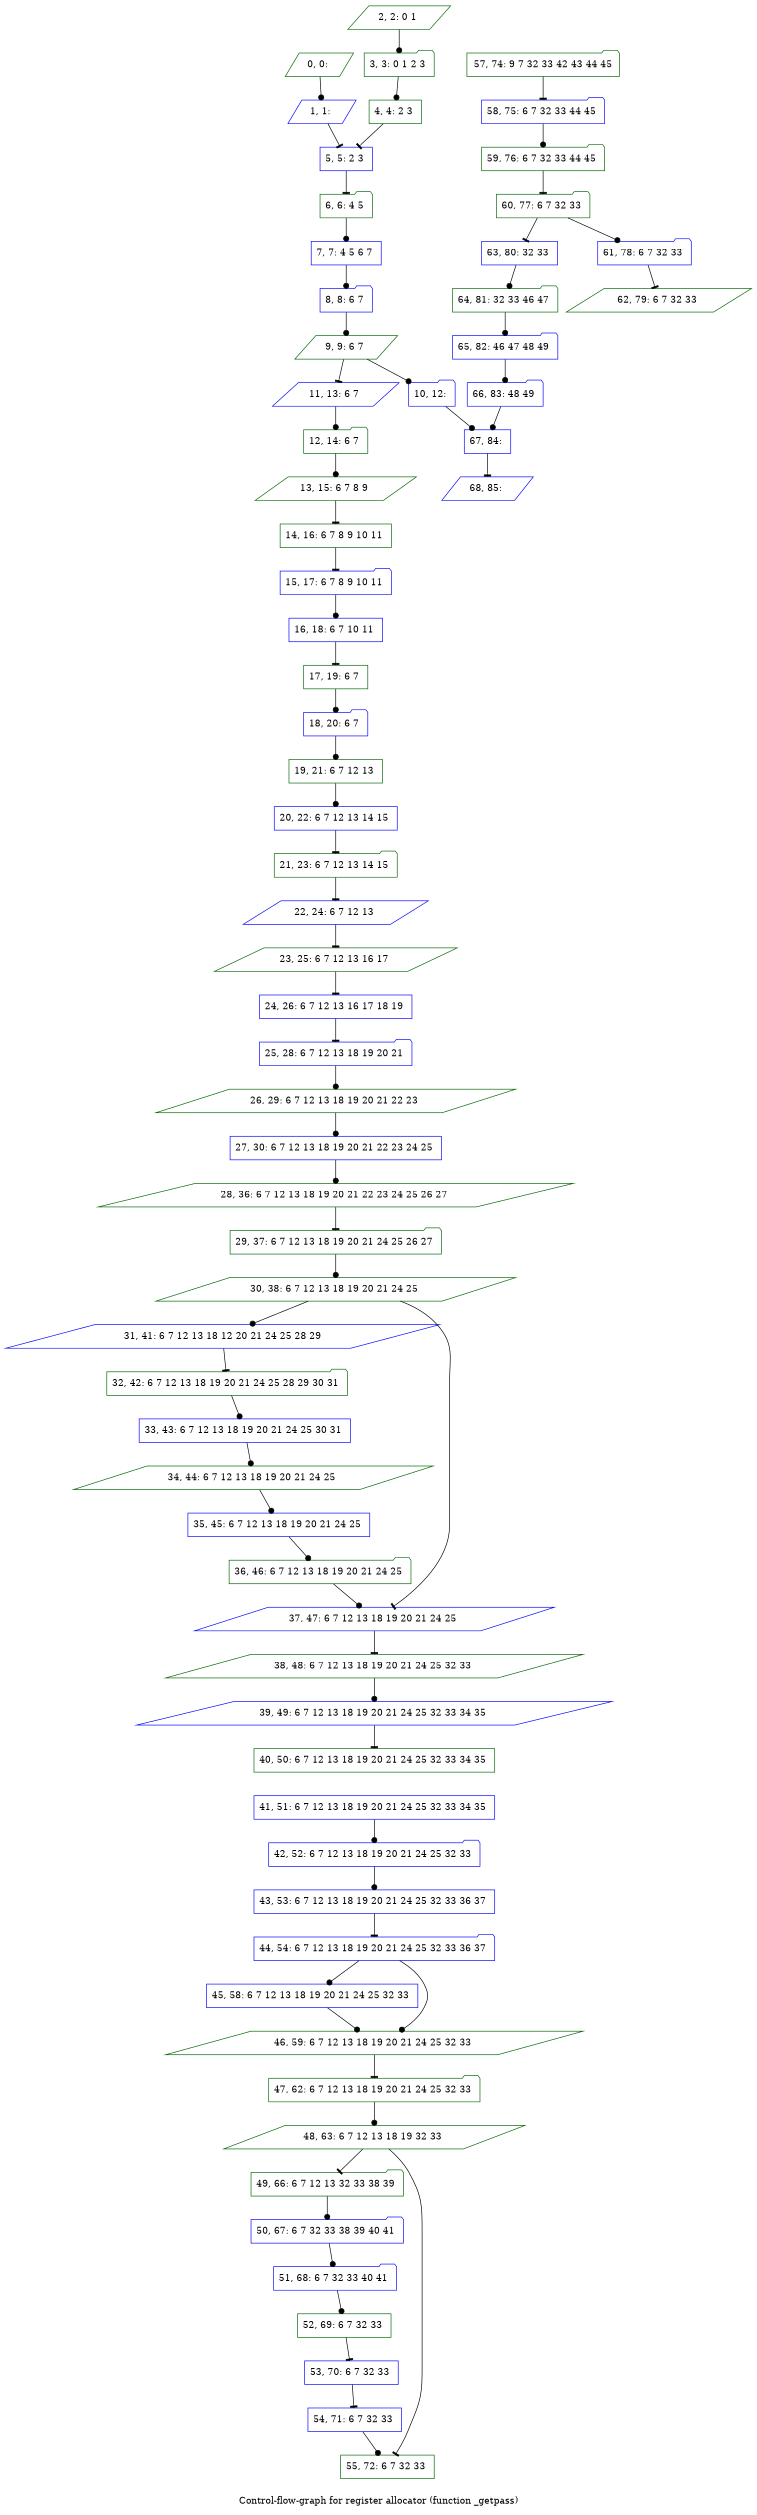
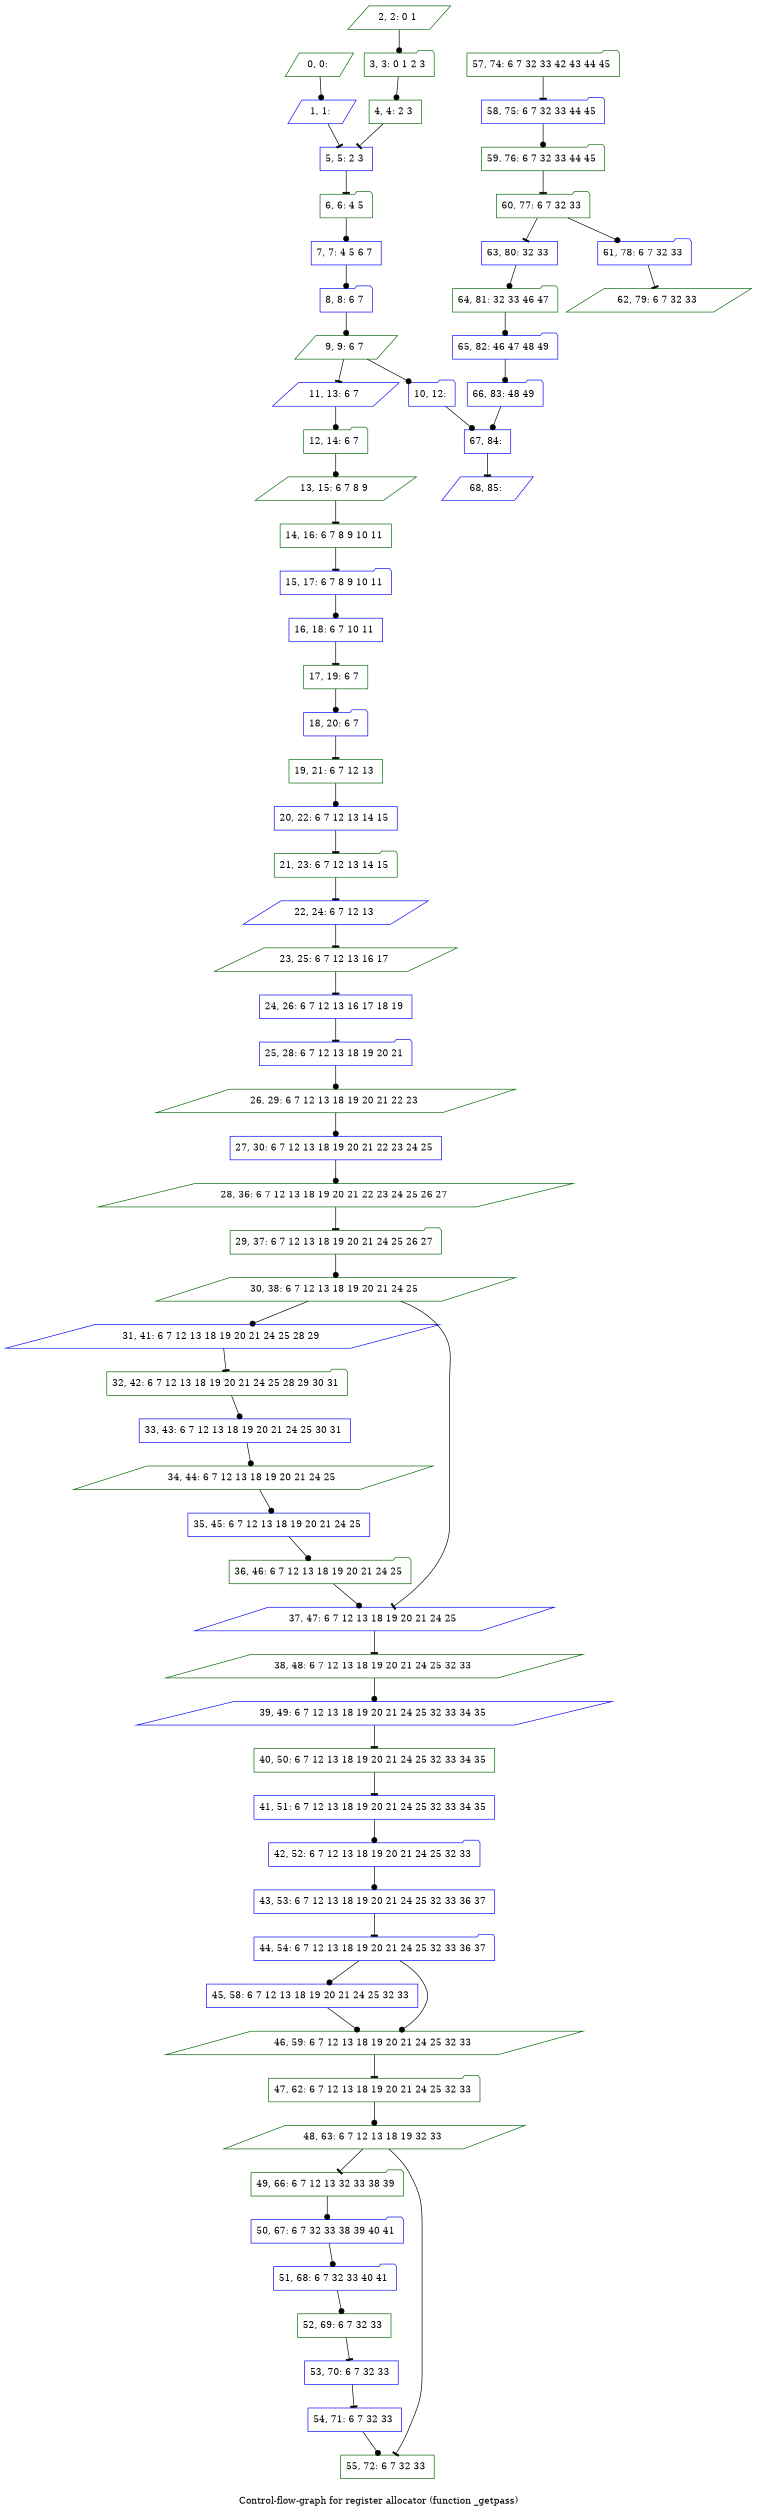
node "57, 74: 9 7 32 33 42 43 44 45": label "57, 74: 9 7 32 33 42 43 44 45" -> "57, 74: 6 7 32 33 42 43 44 45"
edge "18, 20: 6 7" -> "19, 21: 6 7 12 13": arrowhead dot -> tee
node "31, 41: 6 7 12 13 18 12 20 21 24 25 28 29": label "31, 41: 6 7 12 13 18 12 20 21 24 25 28 29" -> "31, 41: 6 7 12 13 18 19 20 21 24 25 28 29"
edge "40, 50: 6 7 12 13 18 19 20 21 24 25 32 33 34 35" -> "41, 51: 6 7 12 13 18 19 20 21 24 25 32 33 34 35": added
